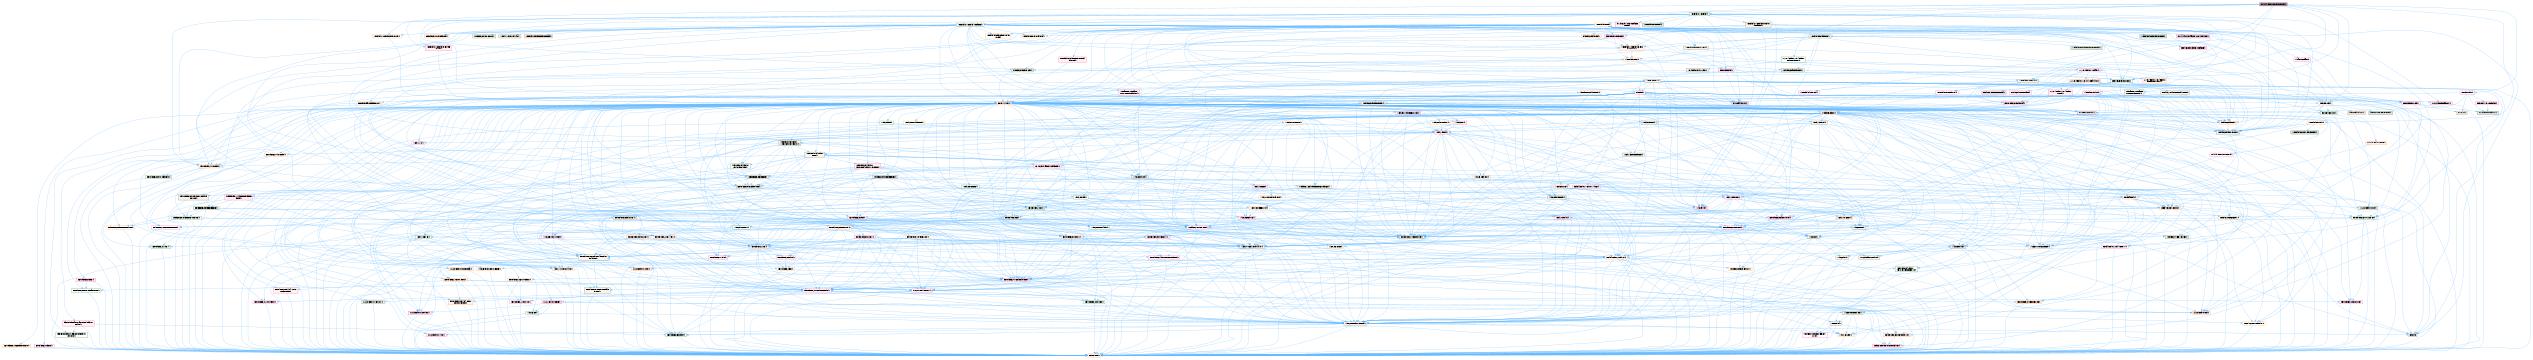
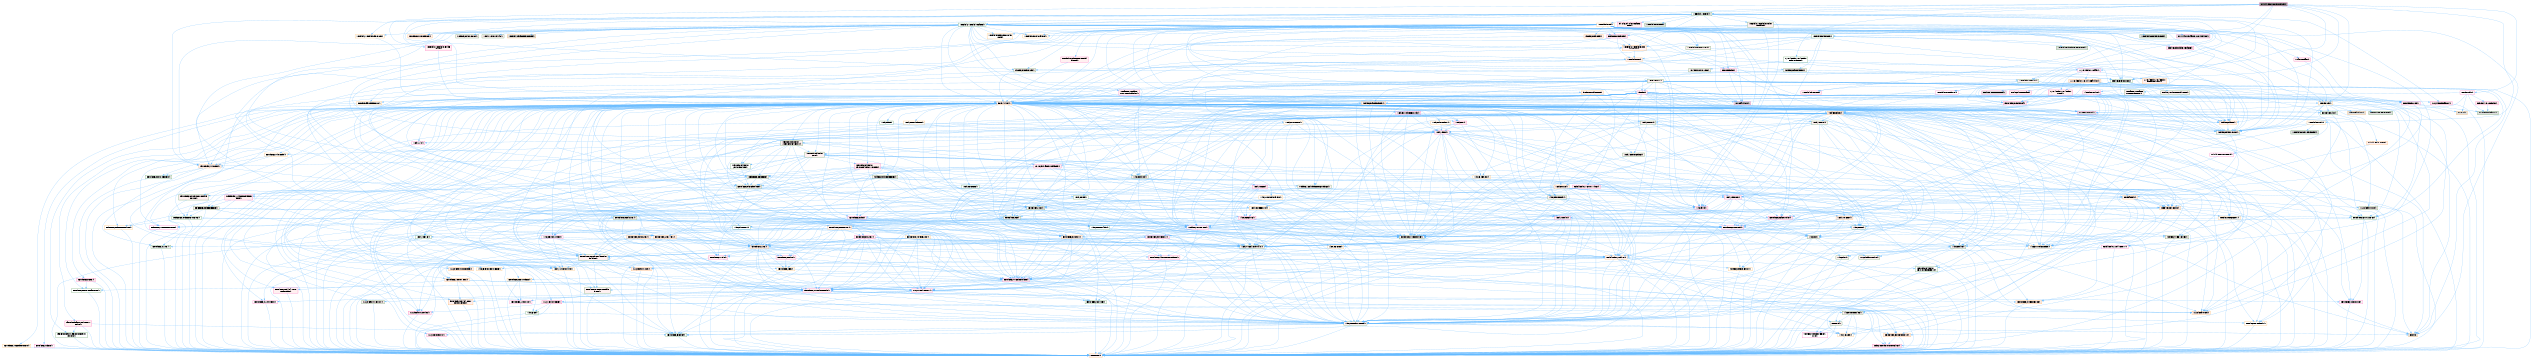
node "GenericPlatform/GenericPlatform String.h": label "GenericPlatform/GenericPlatform String.h" -> "GenericPlatform/StringConv String.h"
node "HAL/PlatformMisc.h": label "HAL/PlatformMisc.h" -> "HAL/LogVerbosity.h"
